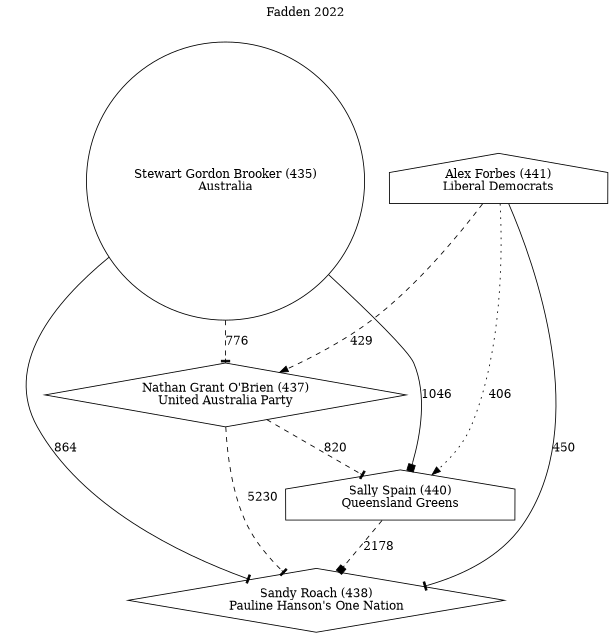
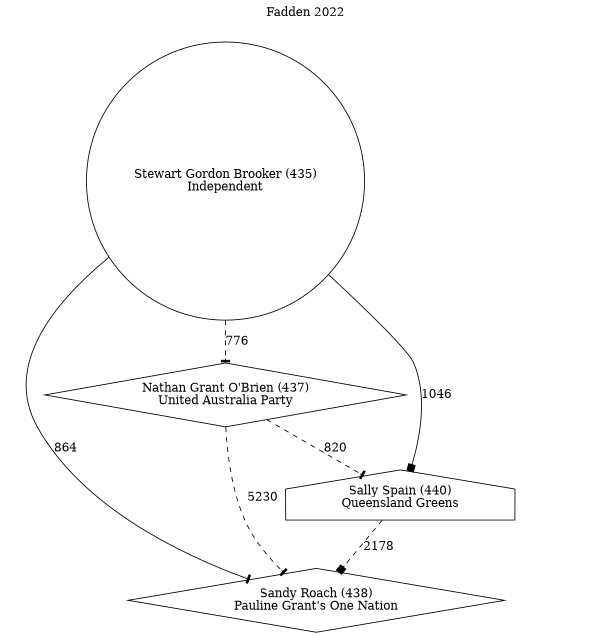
node "Stewart Gordon Brooker (435) Australia": label "Stewart Gordon Brooker (435) Australia" -> "Stewart Gordon Brooker (435) Independent"
node "Alex Forbes (441) Liberal Democrats": removed
node "Sandy Roach (438) Pauline Hanson's One Nation": label "Sandy Roach (438) Pauline Hanson's One Nation" -> "Sandy Roach (438) Pauline Grant's One Nation"
